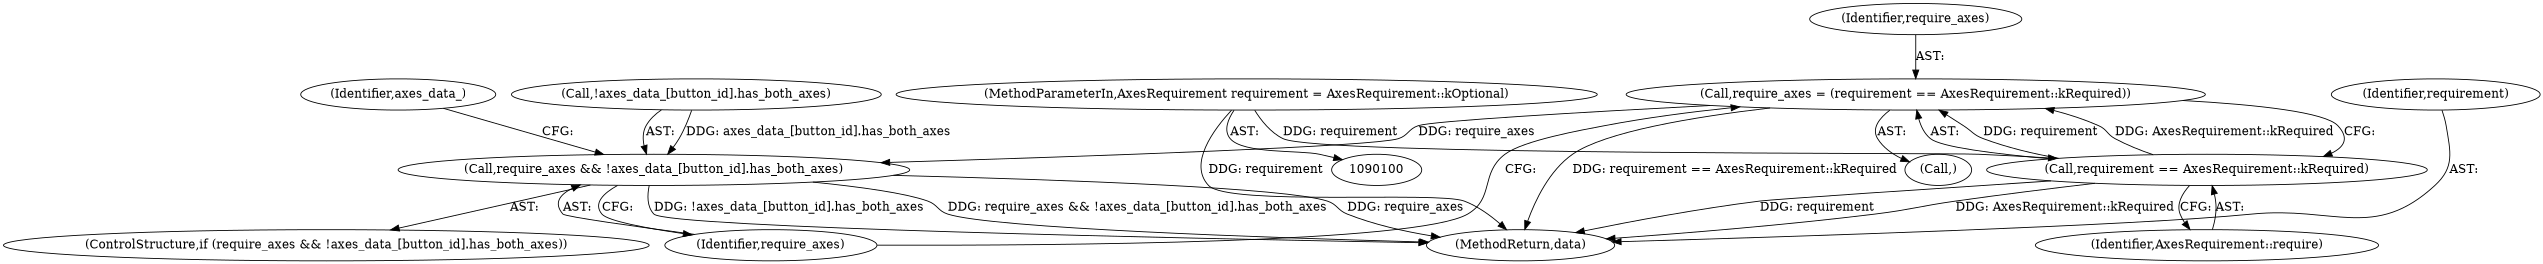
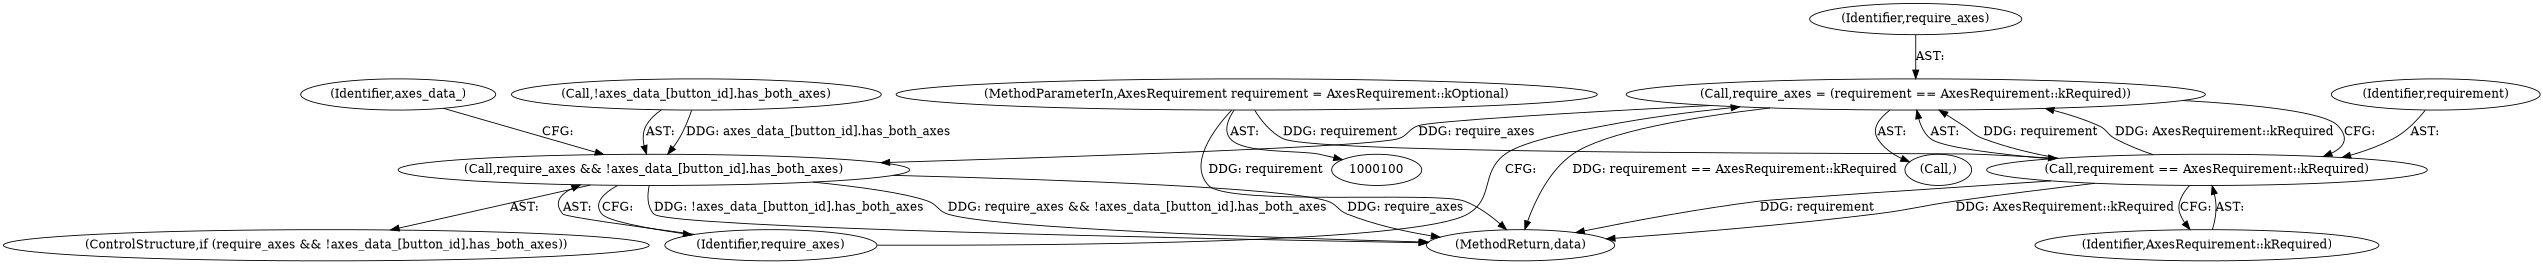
node "1090100": label "1090100" -> "1000100"
edge "(Identifier,requirement)" -> "(MethodReturn,data)": now "(Identifier,requirement)" -> "(Call,requirement == AxesRequirement::kRequired)"
node "(Identifier,AxesRequirement::require)": label "(Identifier,AxesRequirement::require)" -> "(Identifier,AxesRequirement::kRequired)"
